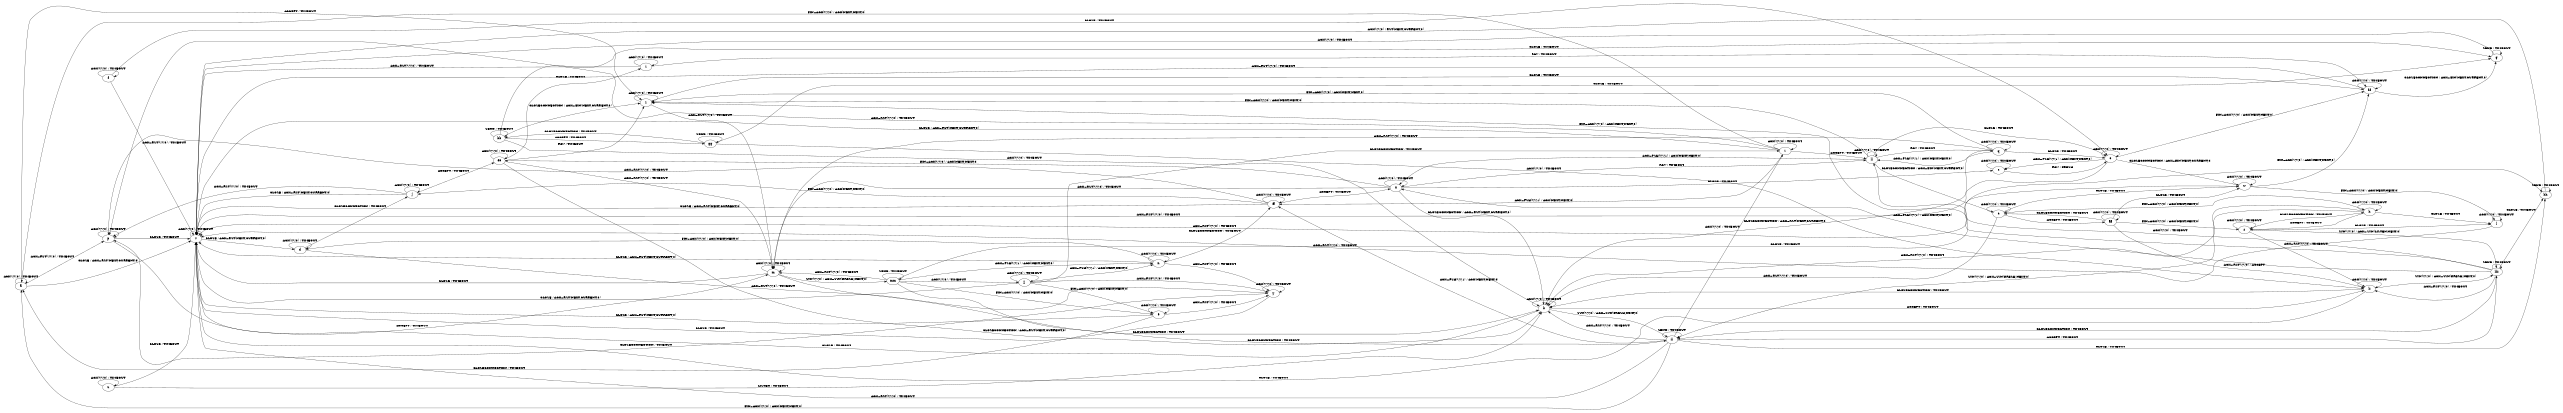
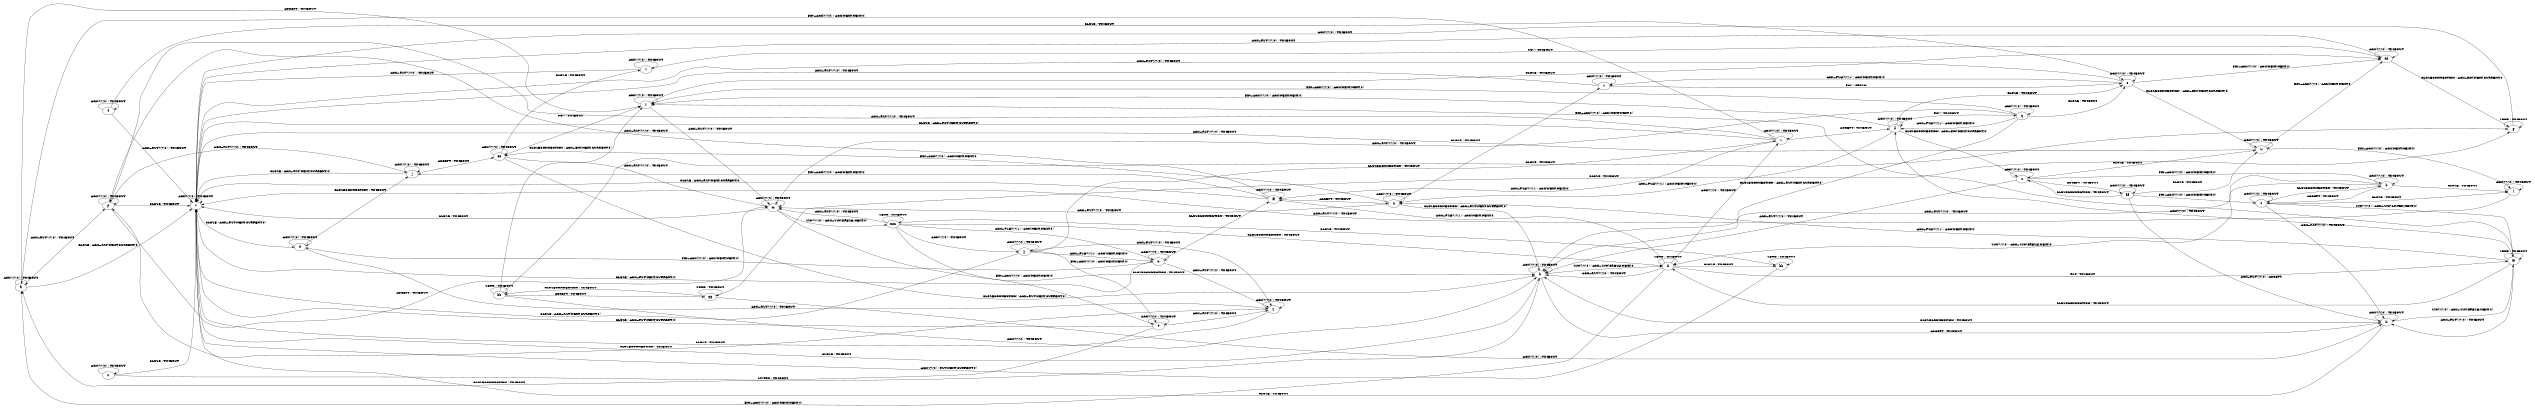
edge "x" -> "ll": removed, label "RCV / TIMEOUT"
edge "j" -> "p": reversed
edge "kk" -> "hh": removed, label "CLOSE / TIMEOUT"
edge "ii" -> "kk": label "ACCEPT / TIMEOUT" -> "RST / TIMEOUT"
edge "ii" -> "v": now "t" -> "v"
